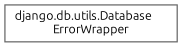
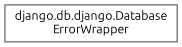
node "django.db.utils.Database ErrorWrapper": label "django.db.utils.Database ErrorWrapper" -> "django.db.django.Database ErrorWrapper"
